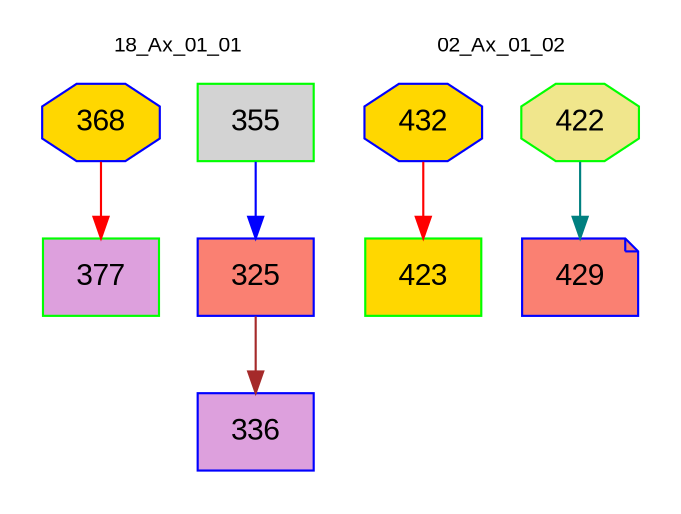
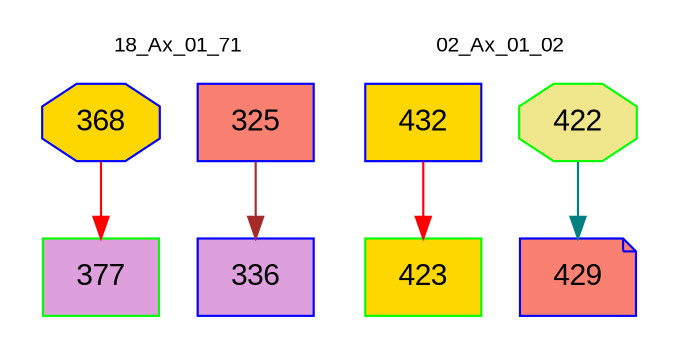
cluster "18_Ax_01_01": label "18_Ax_01_01" -> "18_Ax_01_71"
node "355": removed
node "432": shape octagon -> box
